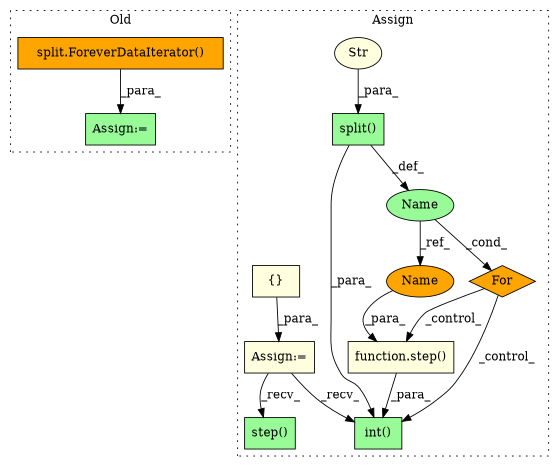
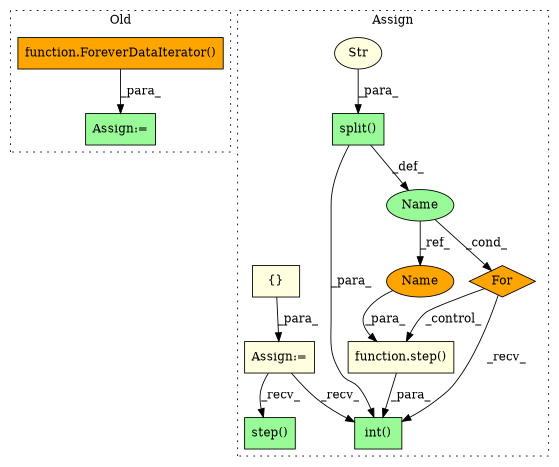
node "split.ForeverDataIterator()": label "split.ForeverDataIterator()" -> "function.ForeverDataIterator()"
edge "For" -> "int()": label "_control_" -> "_recv_"
